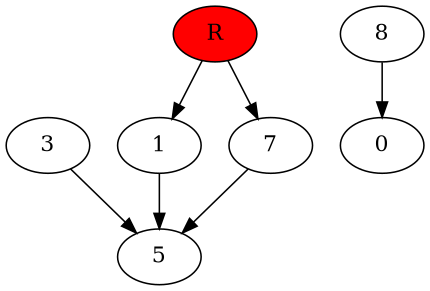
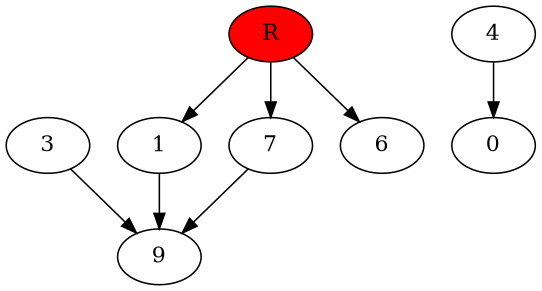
node "8": label "8" -> "4"
node "6": added
node "5": label "5" -> "9"
